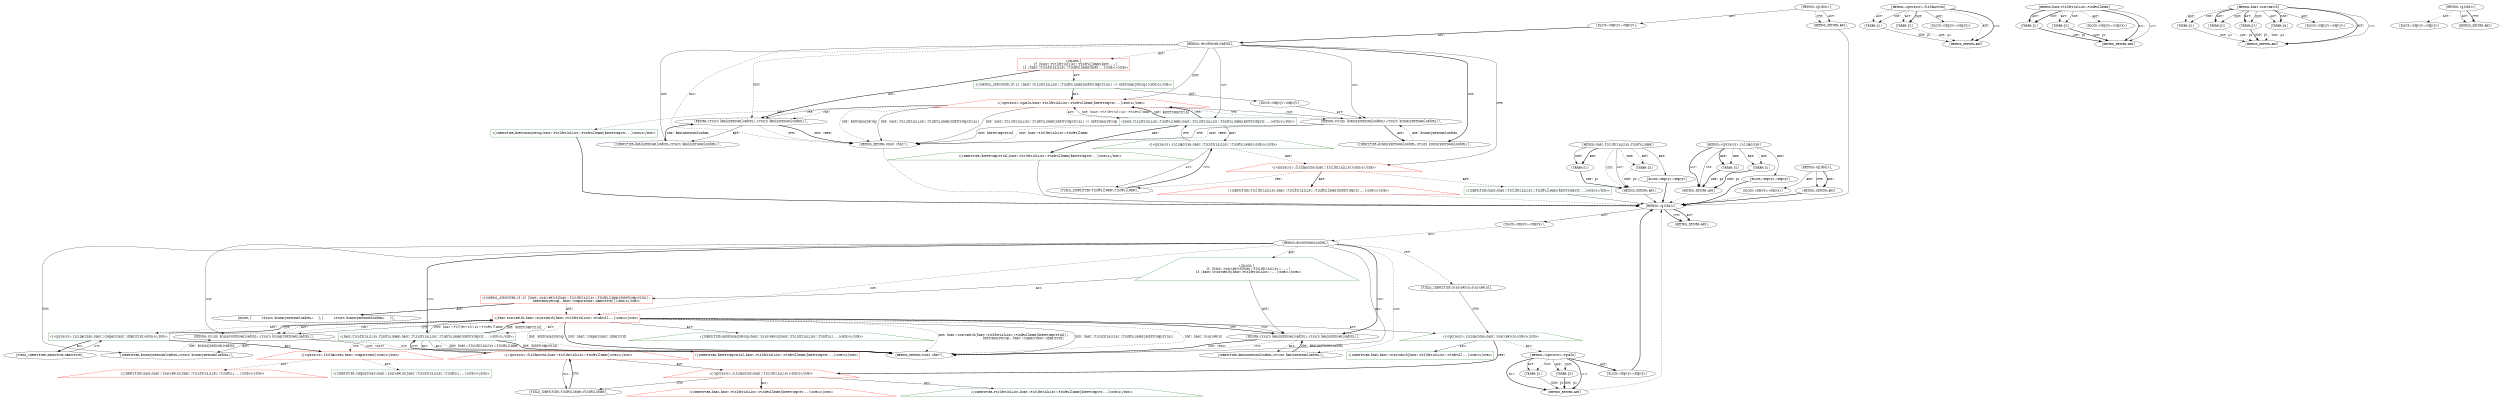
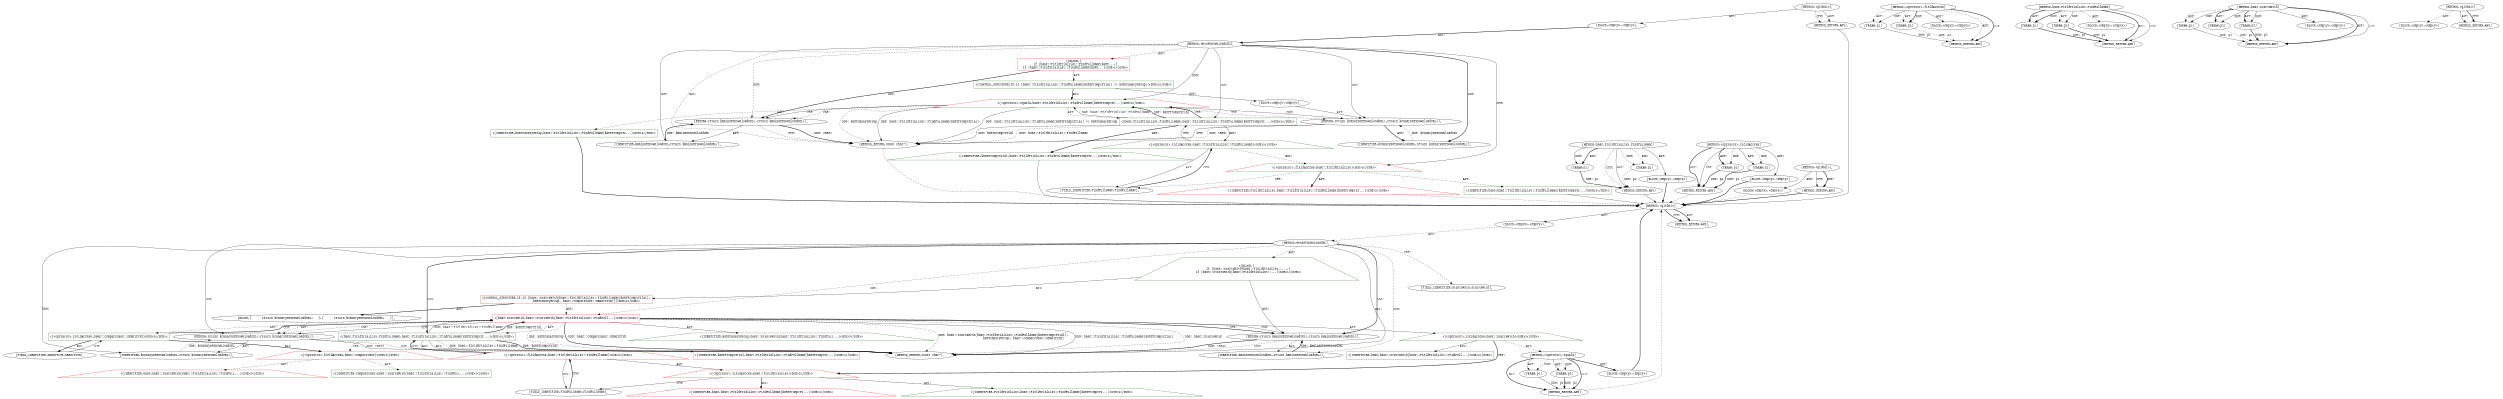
node "(PARAM,p4)": removed
edge "(FIELD_IDENTIFIER,StartsWith,StartsWith)" -> "<(<operator>.fieldAccess,base::StartsWith)<SUB>2</SUB>>": removed, label "CFG:"
